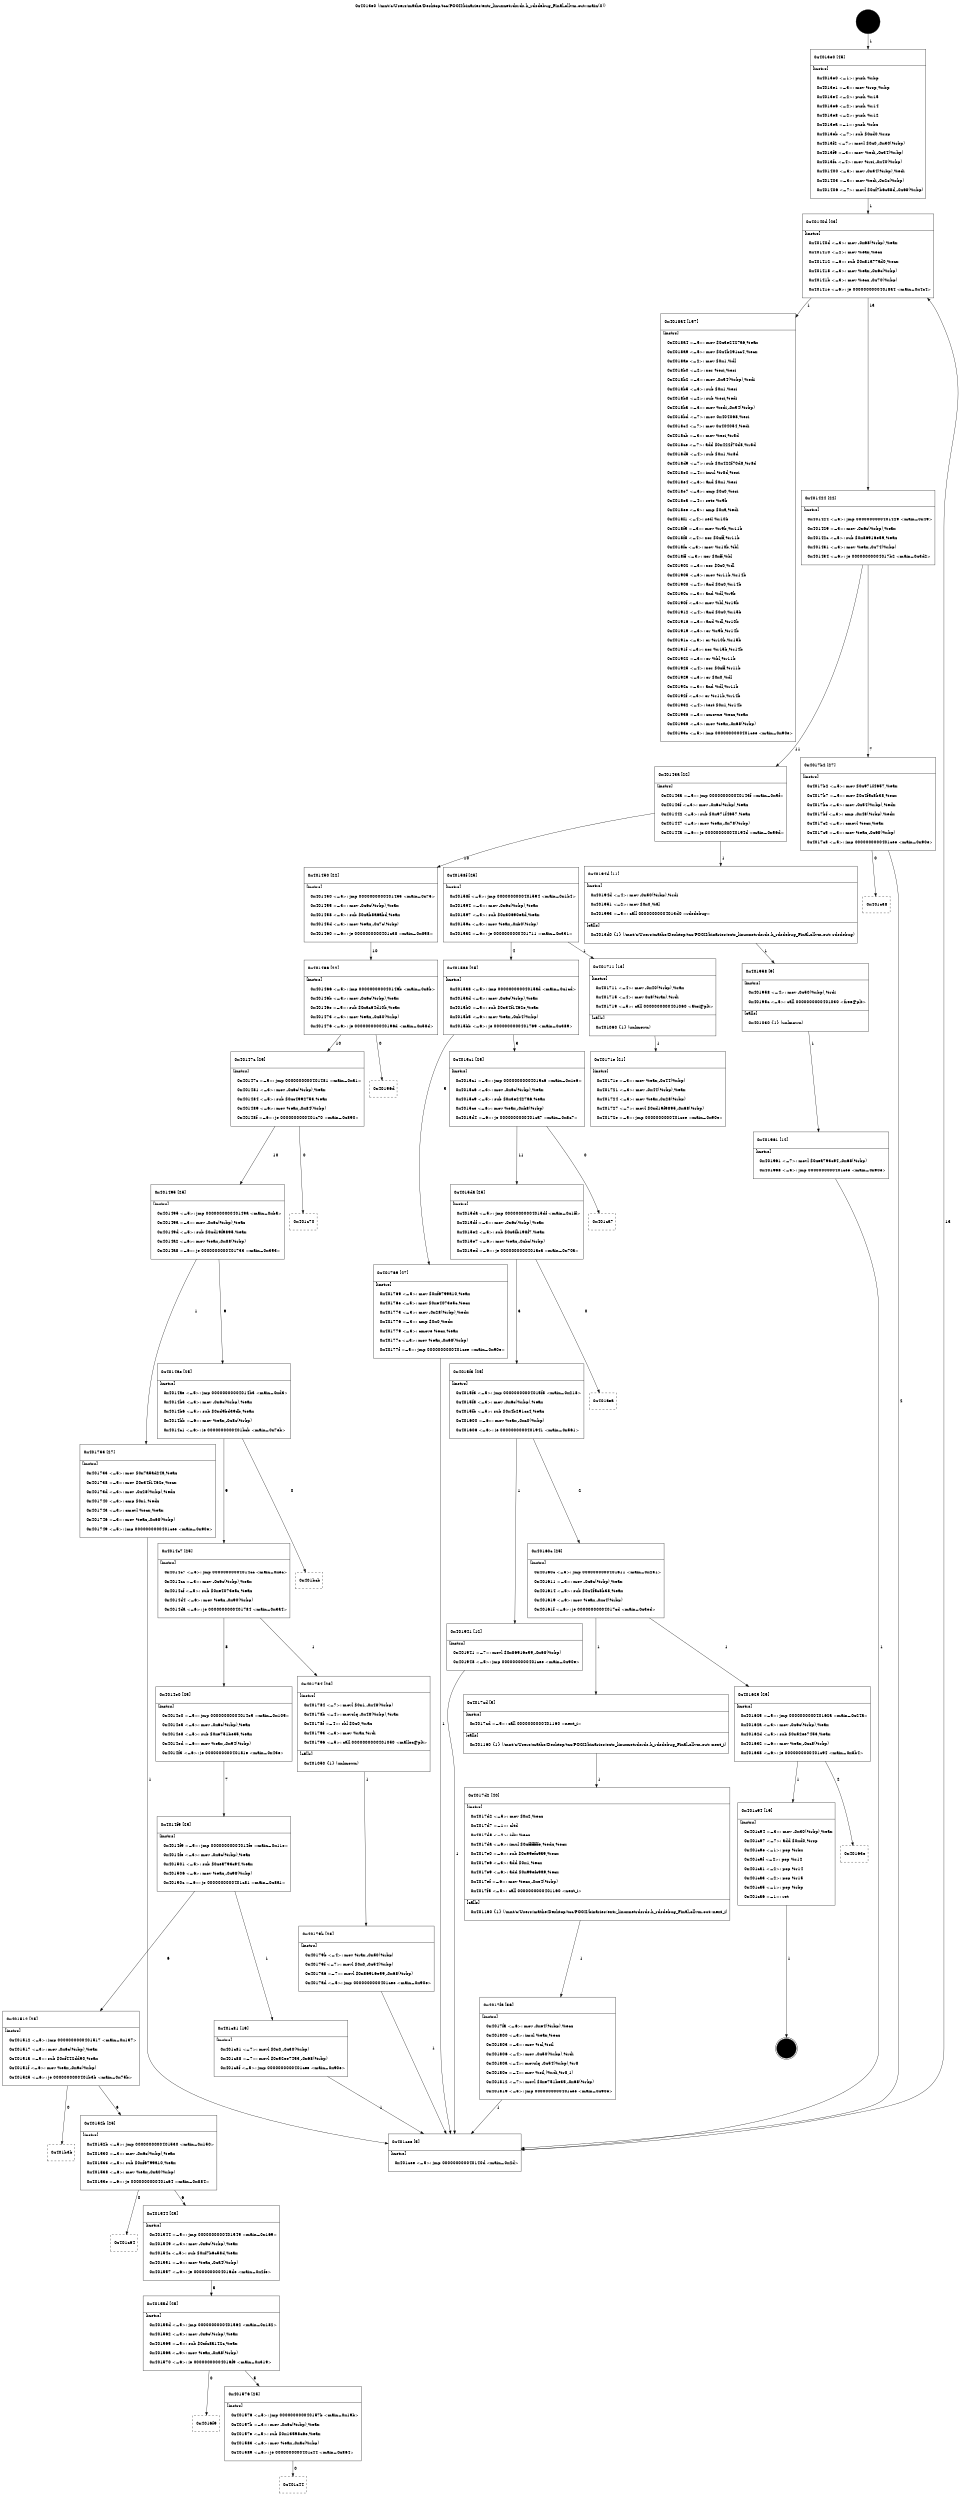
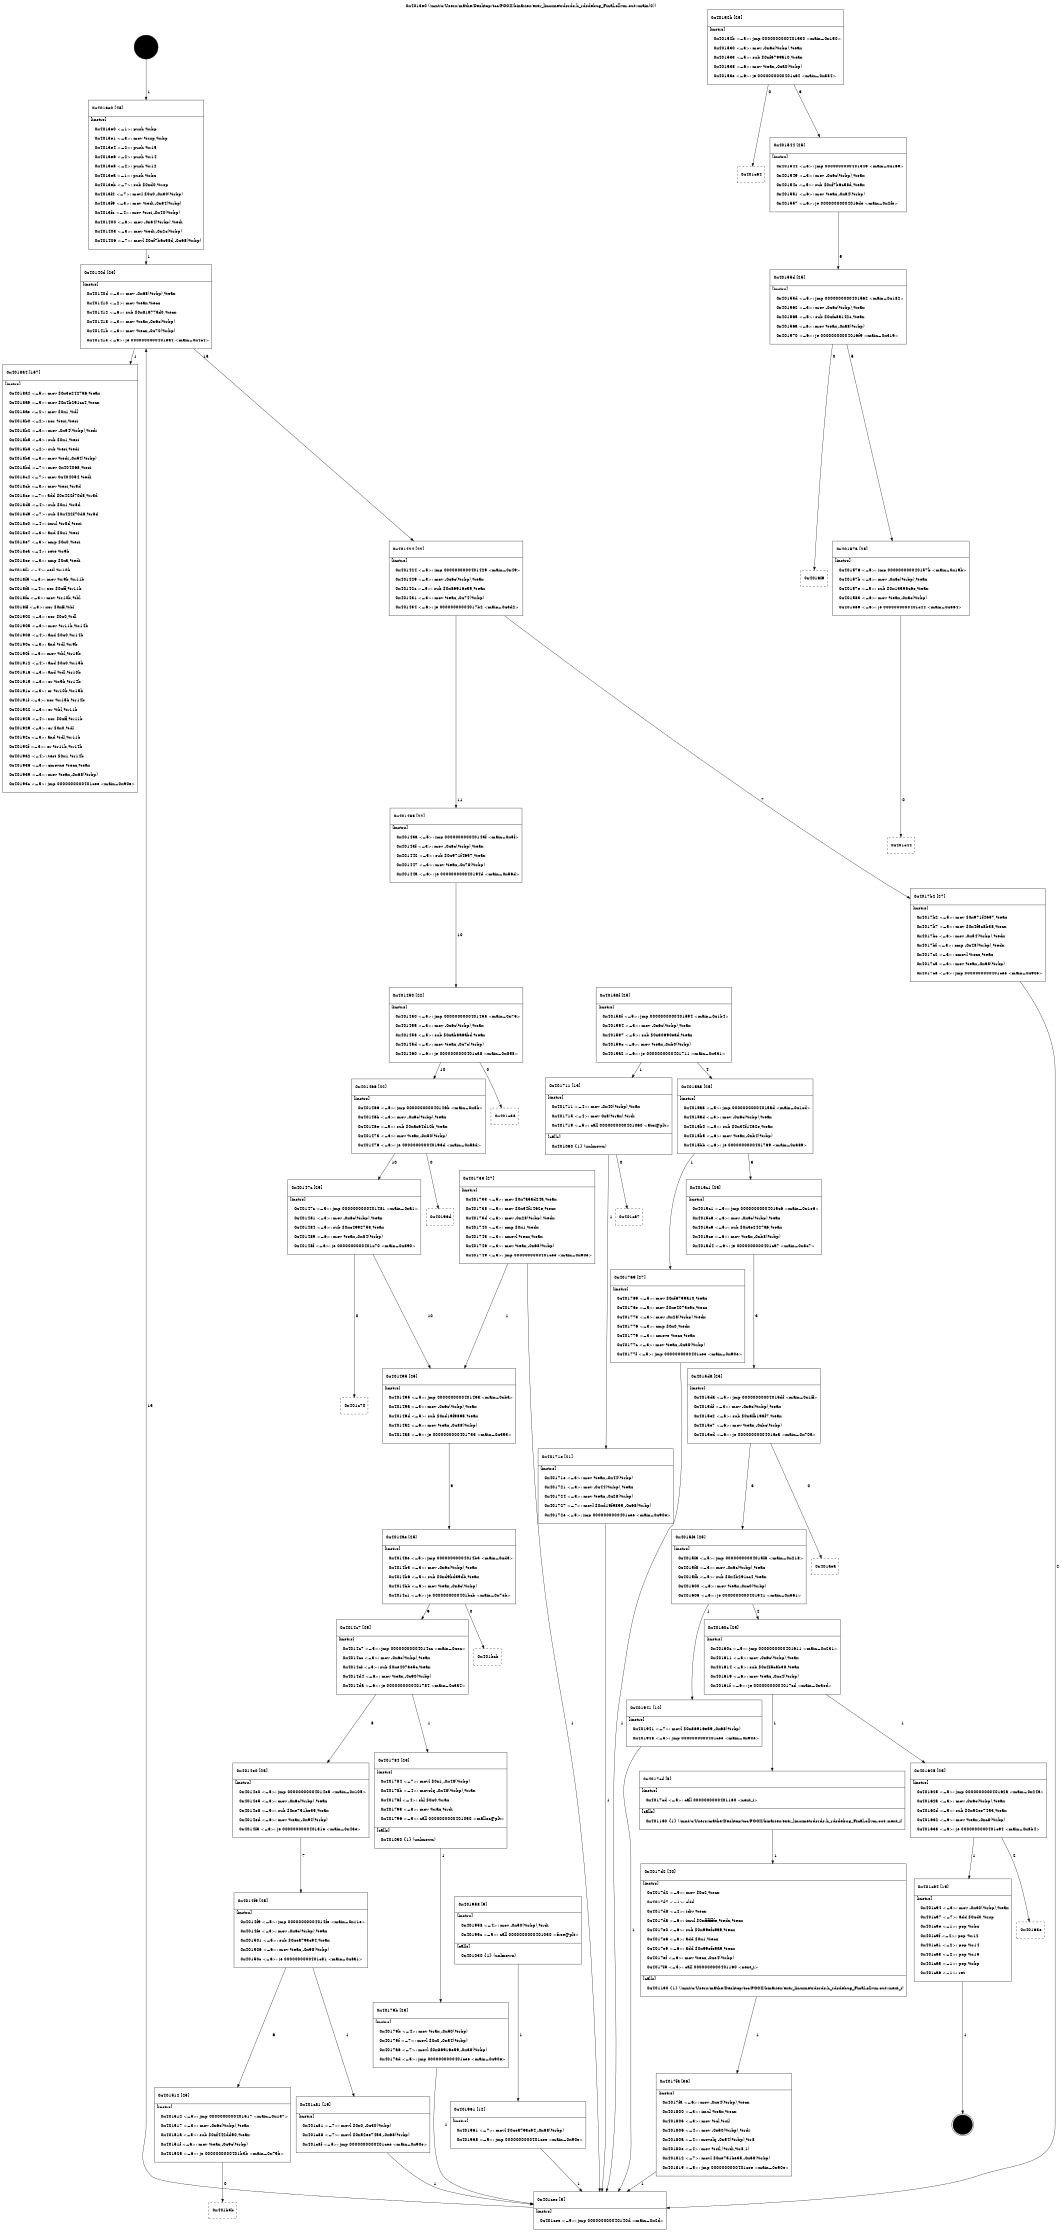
edge "0x4017b2 [27]" -> "0x401c38": now "0x401450 [22]" -> "0x401c38"
node "0x40194d [11]": removed
edge "0x4015a8 [25]" -> "0x401769 [27]": label " 5" -> " 1"
edge "0x4015c1 [25]" -> "0x4015da [25]": label " 11" -> " 3"
edge "0x4015c1 [25]" -> "0x401ca7": now "0x401711 [13]" -> "0x401ca7"
edge "0x401495 [25]" -> "0x401733 [27]": reversed
edge "0x40171e [21]" -> "0x401cee [5]": added, label "1"
edge "0x401512 [25]" -> "0x40152b [25]": removed, label "6"
